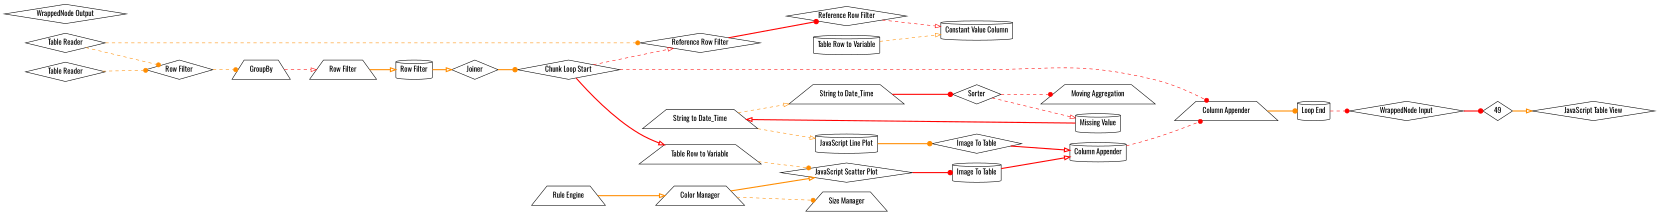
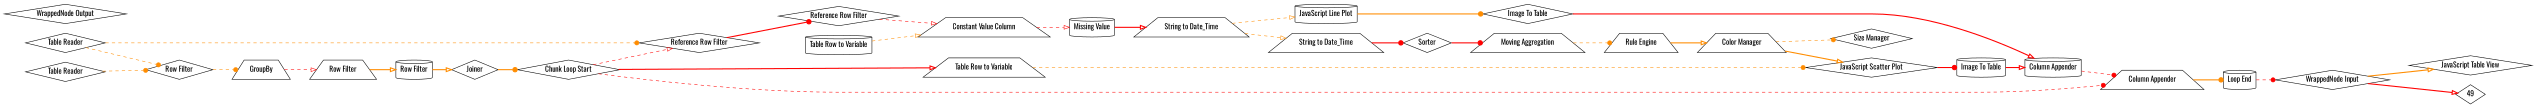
node "Constant Value Column": shape cylinder -> trapezium
edge "Moving Aggregation" -> "Rule Engine": added
edge "Sorter" -> "Moving Aggregation": style dashed -> bold
edge "Sorter" -> "Missing Value": now "Constant Value Column" -> "Missing Value"
edge "WrappedNode Input" -> "49": arrowhead dot -> onormal
edge "49" -> "JavaScript Table View": now "WrappedNode Input" -> "JavaScript Table View"
node "Size Manager": shape trapezium -> diamond
